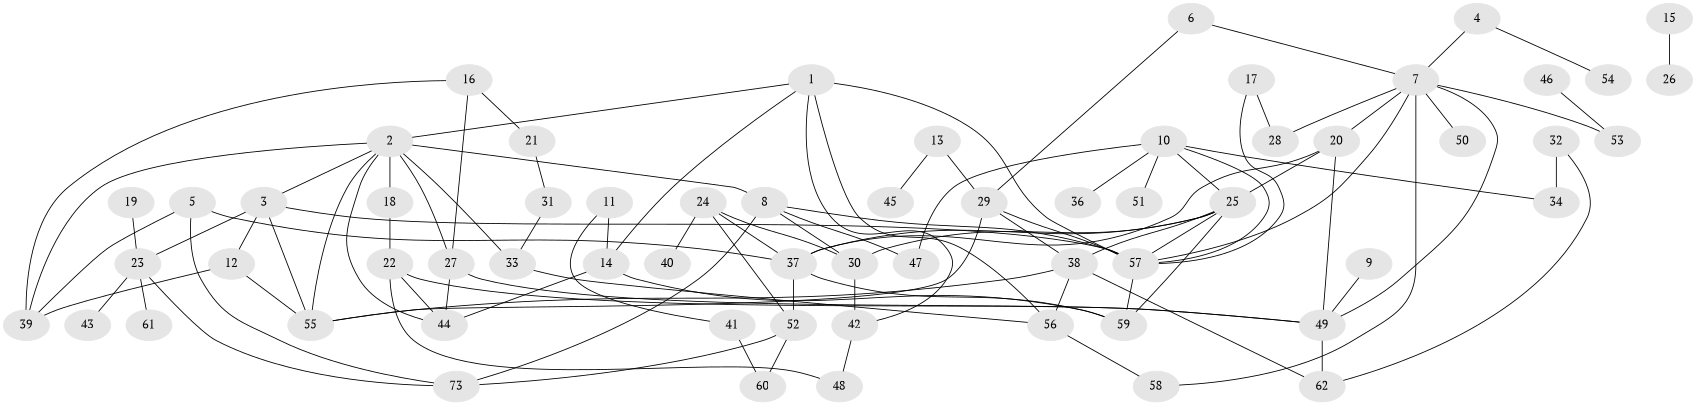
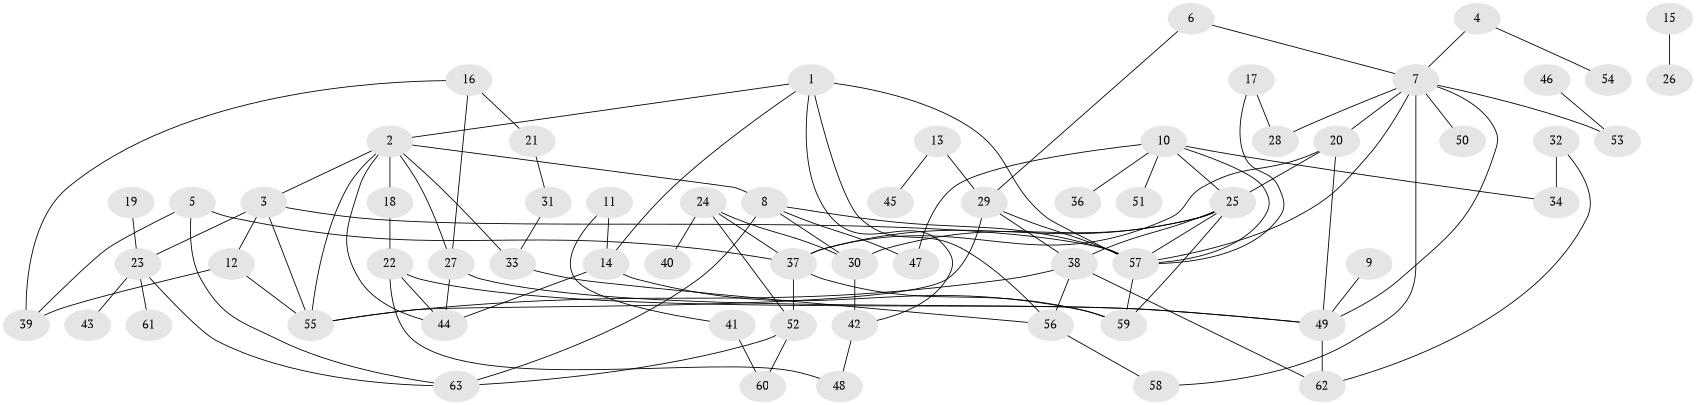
edge "2" -- "39": removed
node "73": label "73" -> "63"
